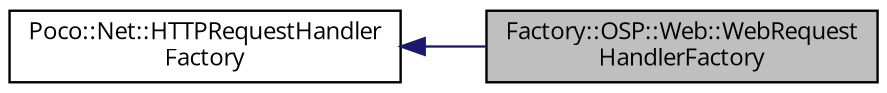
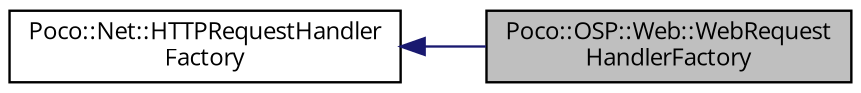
node "Factory::OSP::Web::WebRequest HandlerFactory": label "Factory::OSP::Web::WebRequest HandlerFactory" -> "Poco::OSP::Web::WebRequest HandlerFactory"
